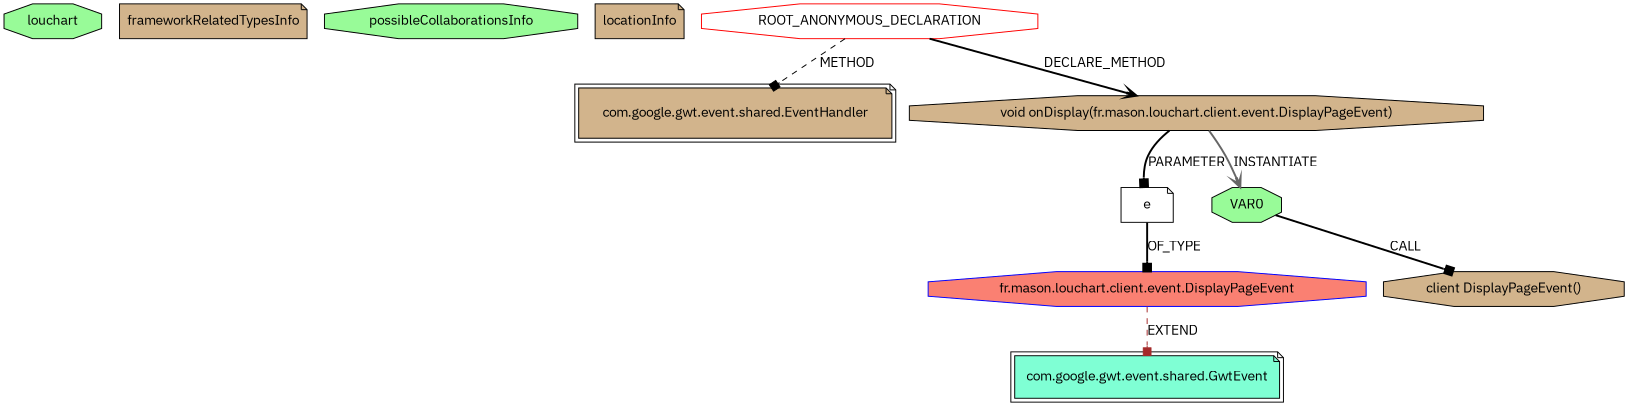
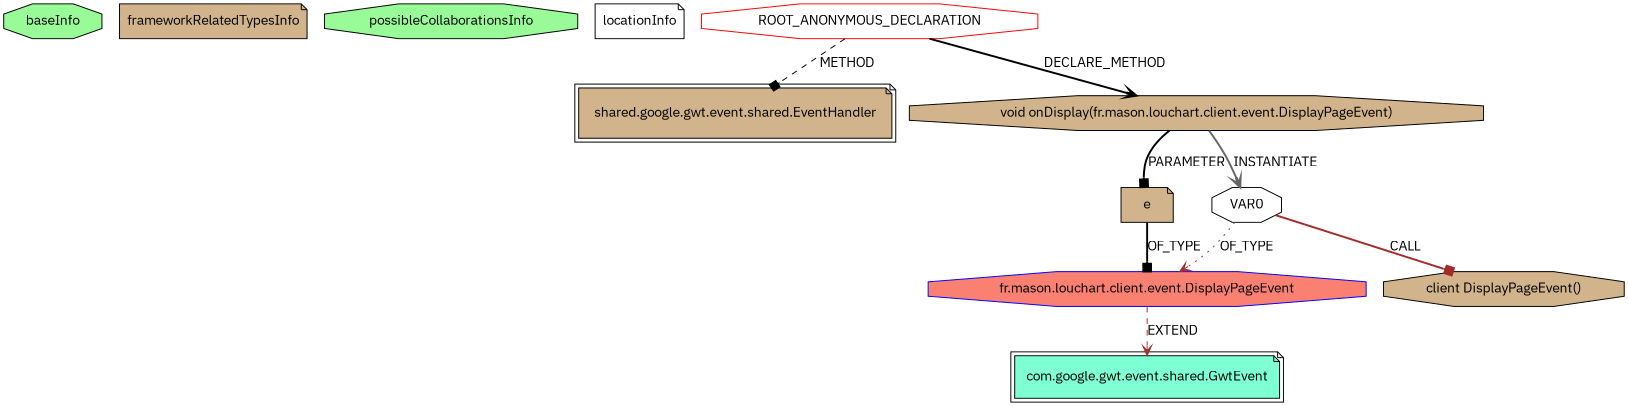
node "louchart": label "louchart" -> "baseInfo"
node "locationInfo": fillcolor tan -> white
node "com.google.gwt.event.shared.EventHandler": label "com.google.gwt.event.shared.EventHandler" -> "shared.google.gwt.event.shared.EventHandler"
node "e": fillcolor white -> tan
node "VAR0": fillcolor palegreen -> white
edge "VAR0" -> "client DisplayPageEvent()": color black -> brown
edge "VAR0" -> "fr.mason.louchart.client.event.DisplayPageEvent": added, label "OF_TYPE"
edge "fr.mason.louchart.client.event.DisplayPageEvent" -> "com.google.gwt.event.shared.GwtEvent": arrowhead box -> vee
